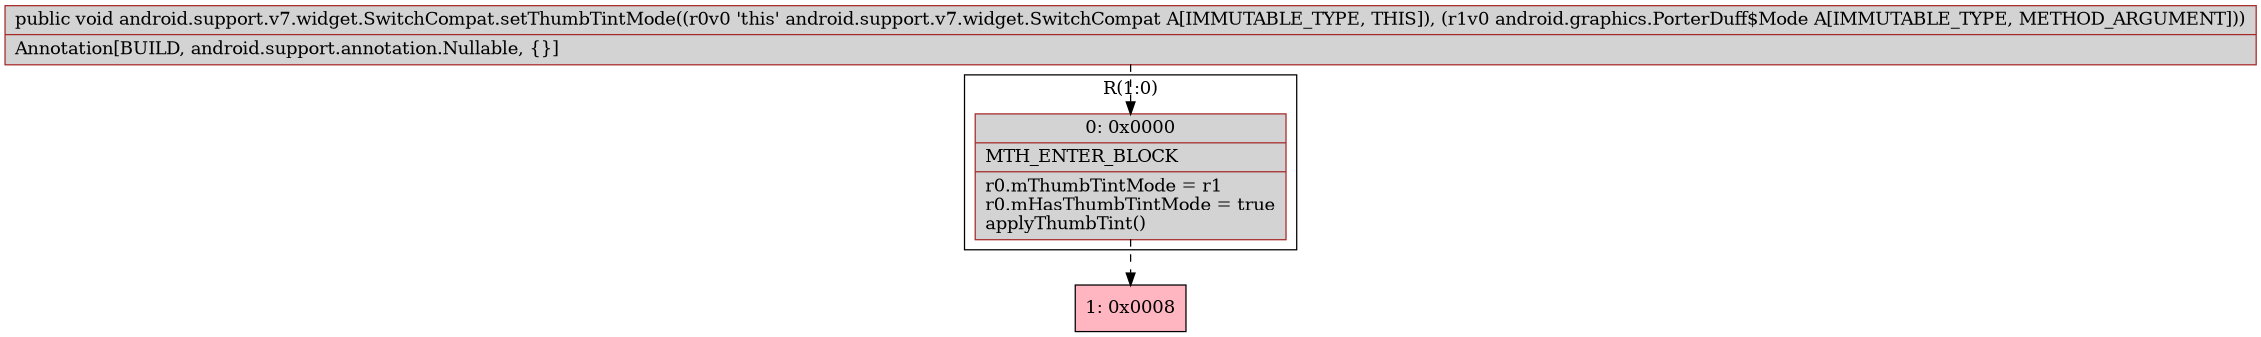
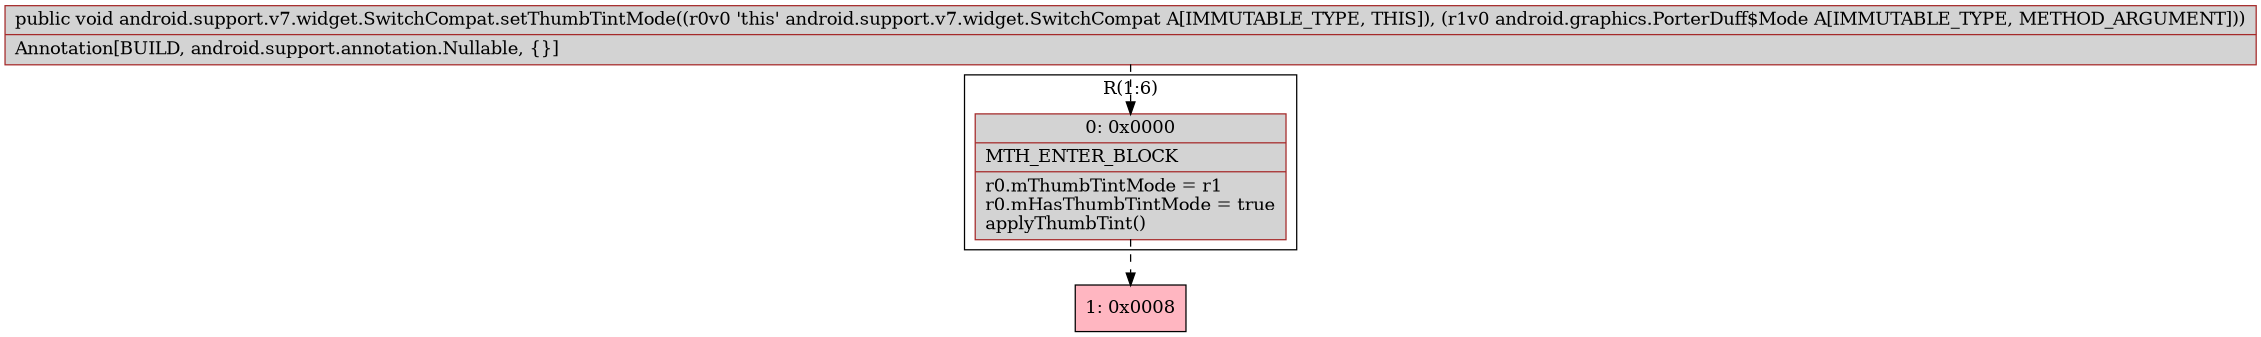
cluster "R(1:0)": label "R(1:0)" -> "R(1:6)"
